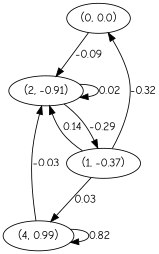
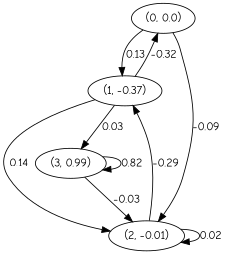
edge "(0, 0.0)" -> "(1, -0.37)": added, label "0.13"
node "(2, -0.91)": label "(2, -0.91)" -> "(2, -0.01)"
node "(4, 0.99)": label "(4, 0.99)" -> "(3, 0.99)"
